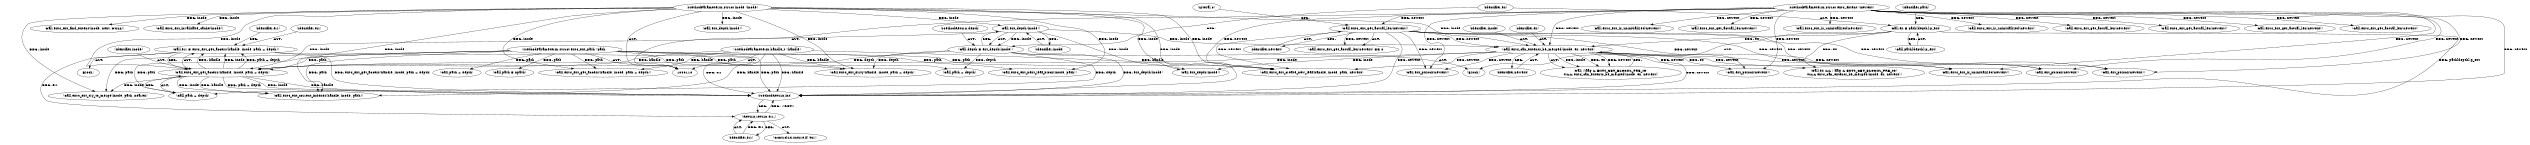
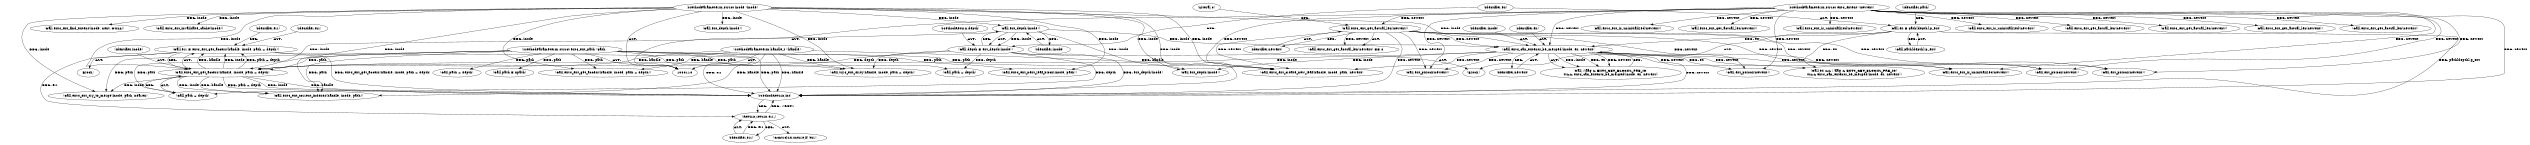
node "(Call,ext4_ext_dirty(handle, inode, path + depth))": label "(Call,ext4_ext_dirty(handle, inode, path + depth))" -> "(Call,try4_ext_dirty(handle, inode, path + depth))"
